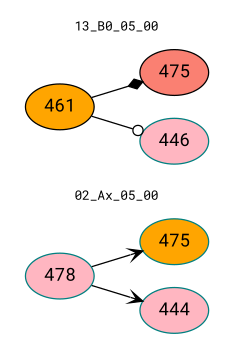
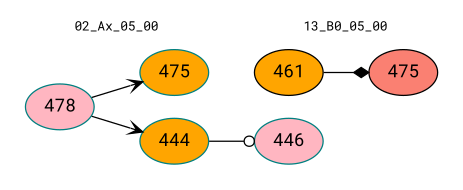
edge "461" -> "446": now "444" -> "446"
node "444": fillcolor lightpink -> orange
